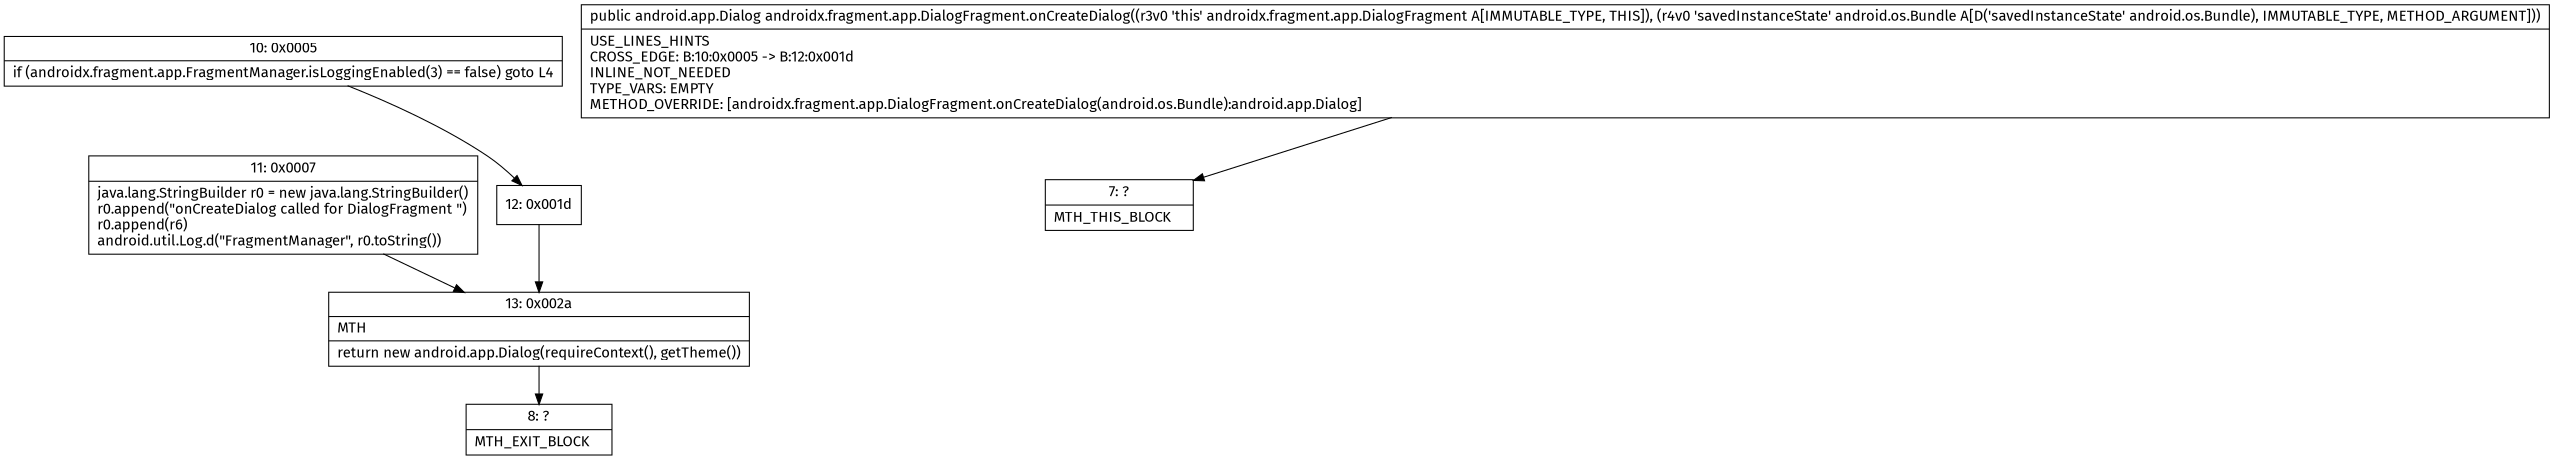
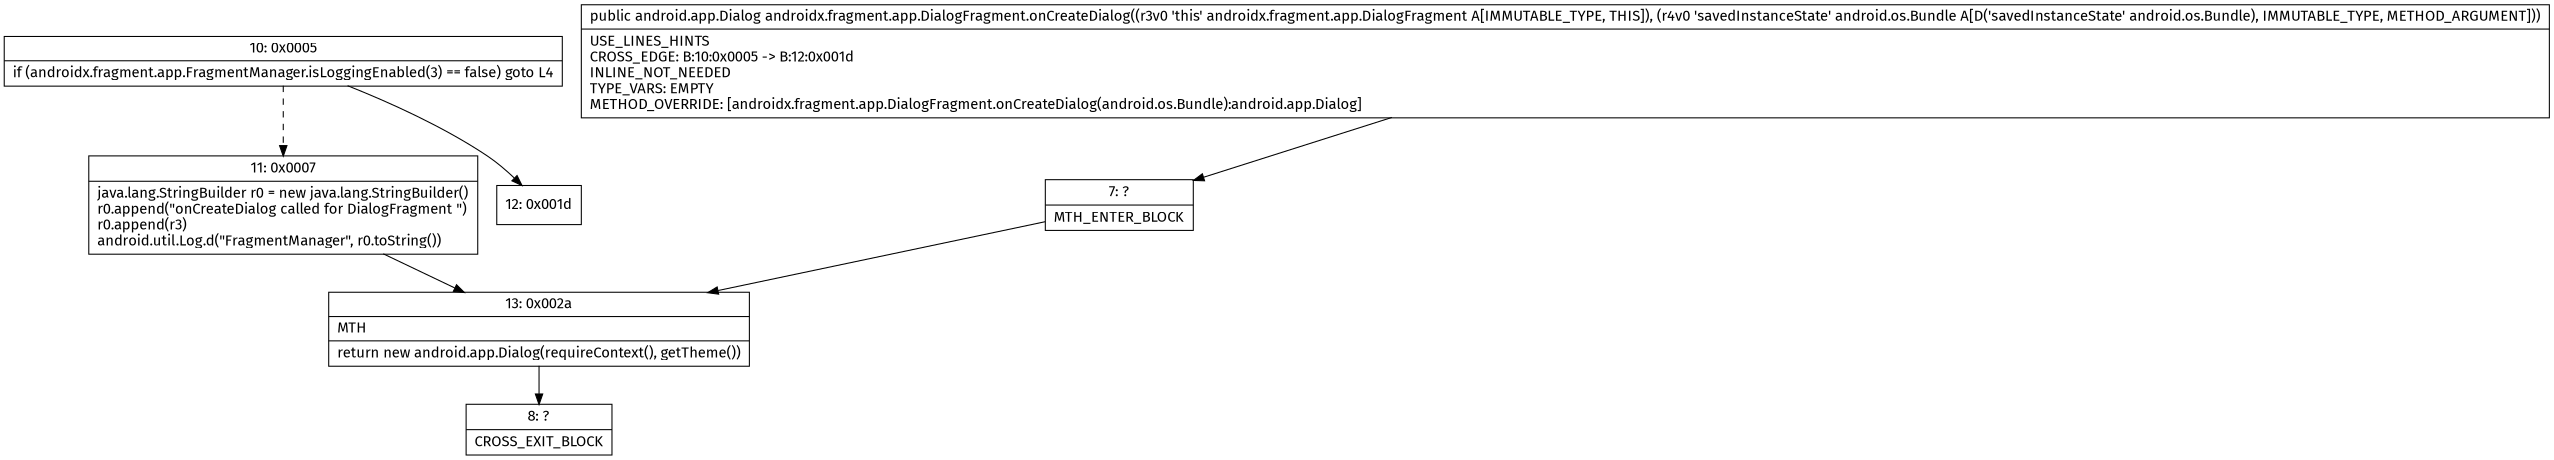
edge "10: 0x0005" -> "11: 0x0007": added
node "7: ?": text "MTH_THIS_BLOCK" -> "MTH_ENTER_BLOCK"
node "11: 0x0007": text "r0.append(r6)" -> "r0.append(r3)"
edge "12: 0x001d" -> "13: 0x002a": now "7: ?" -> "13: 0x002a"
node "8: ?": text "MTH_EXIT_BLOCK" -> "CROSS_EXIT_BLOCK"
